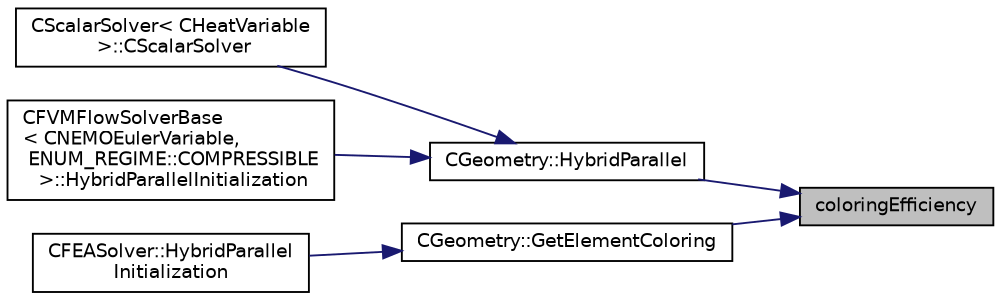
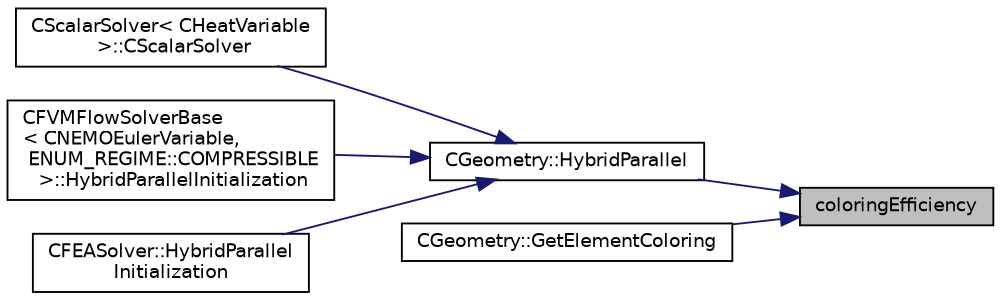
edge "CFEASolver::HybridParallel Initialization" -> "CGeometry::GetElementColoring": now "CFEASolver::HybridParallel Initialization" -> "CGeometry::HybridParallel"
